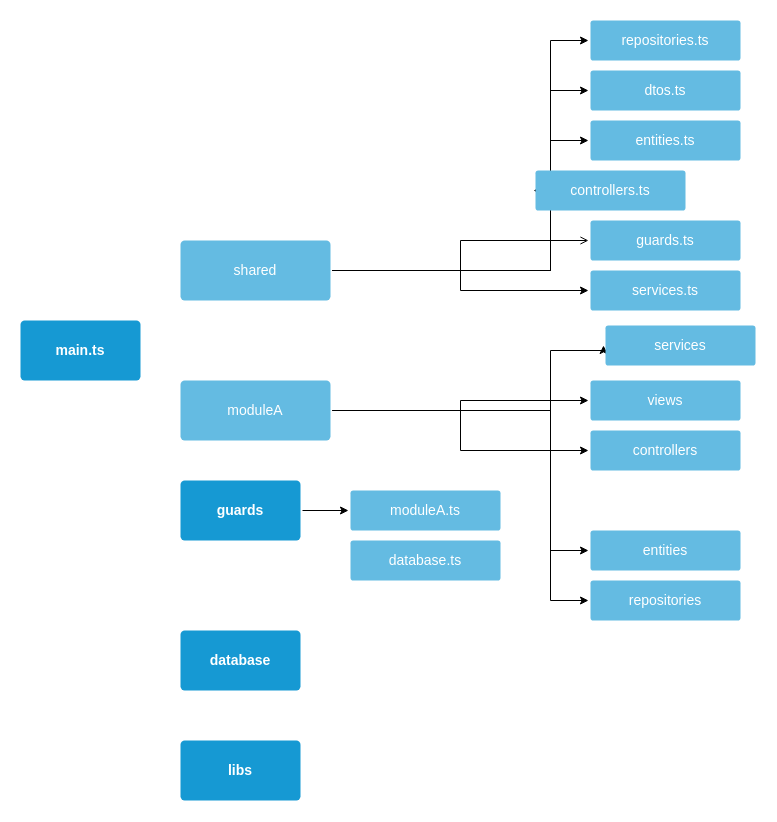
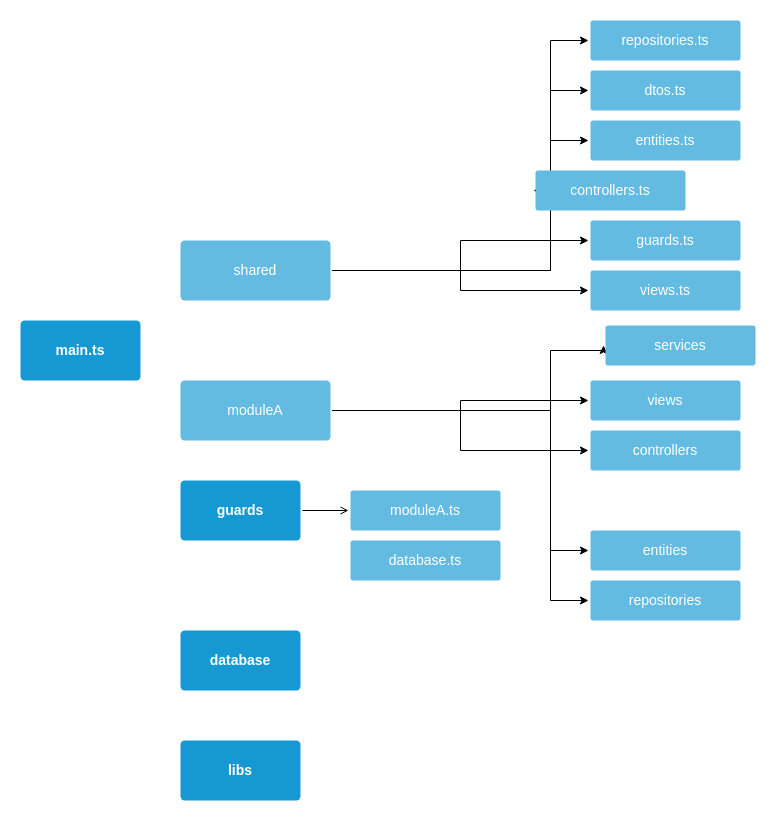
edge "shared" -> "guards.ts": arrowhead open -> classic
node "services.ts": label "services.ts" -> "views.ts"
edge "guards" -> "moduleA.ts": arrowhead classic -> open
